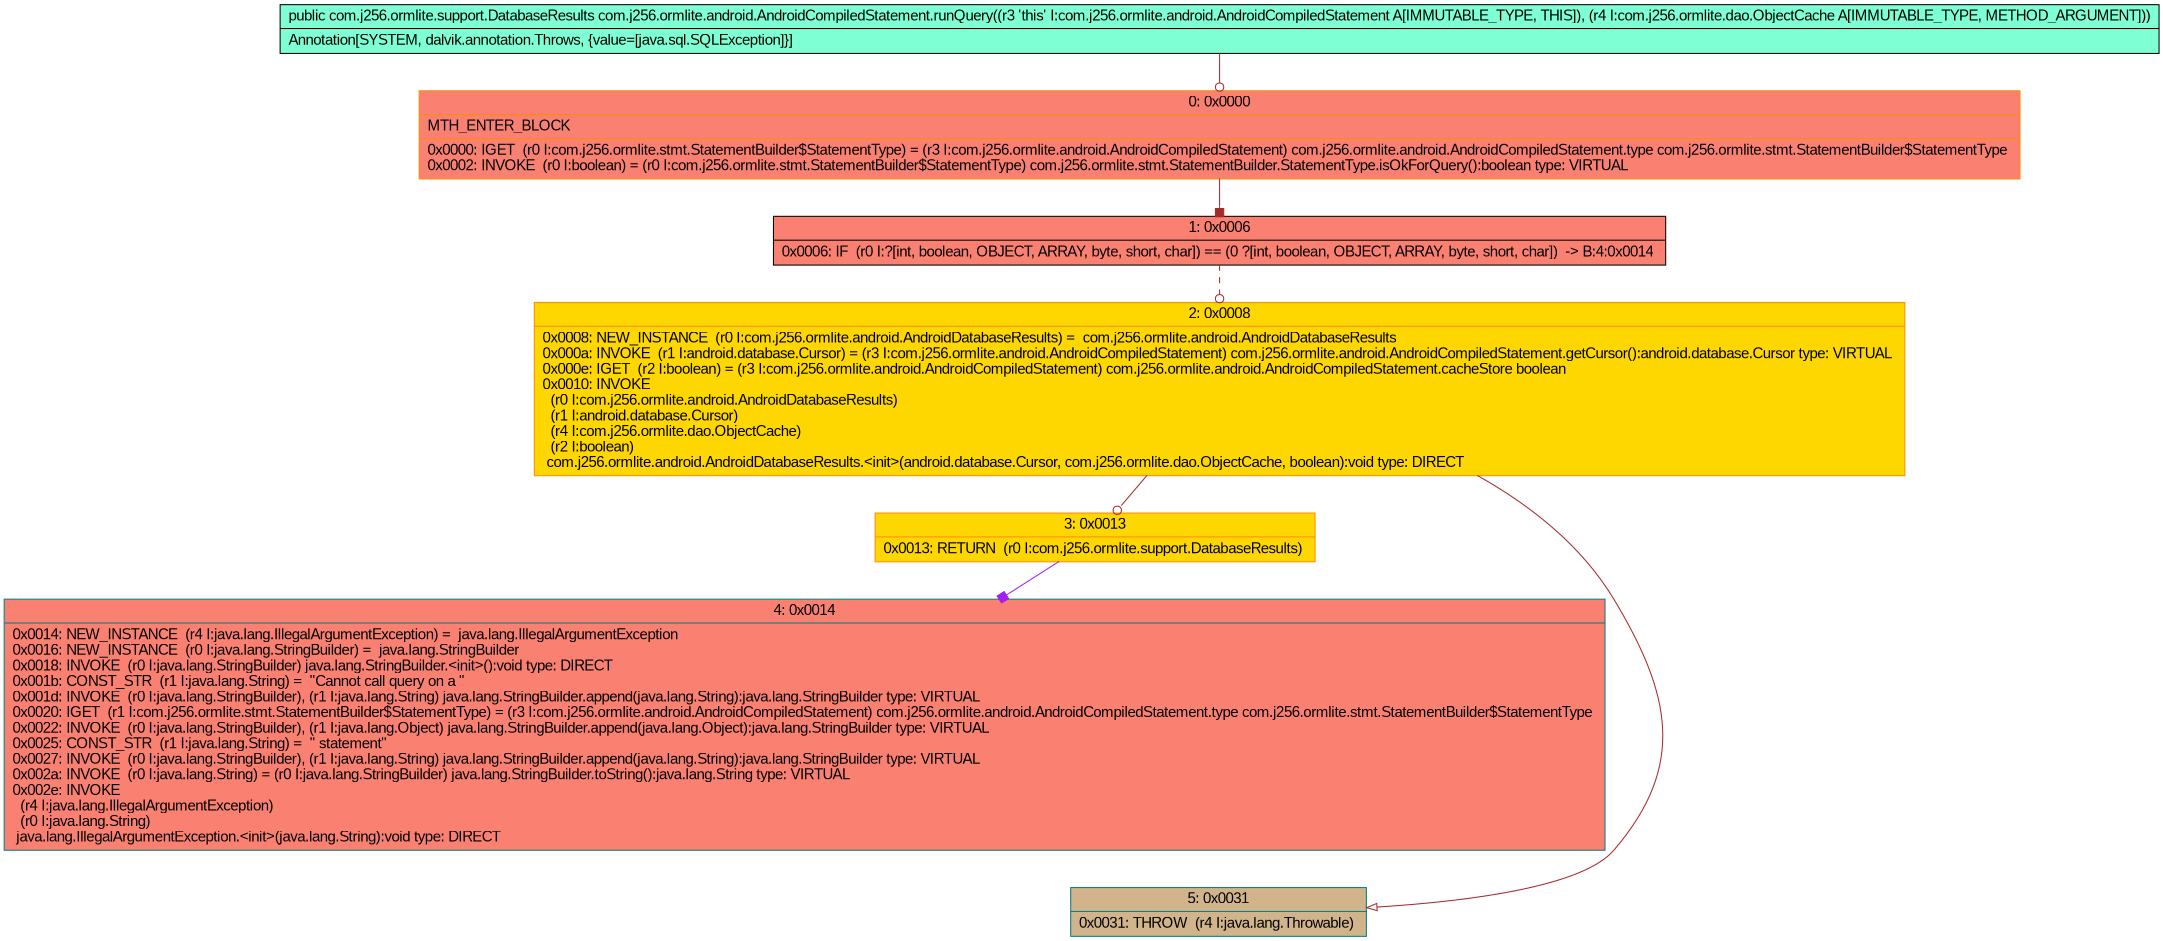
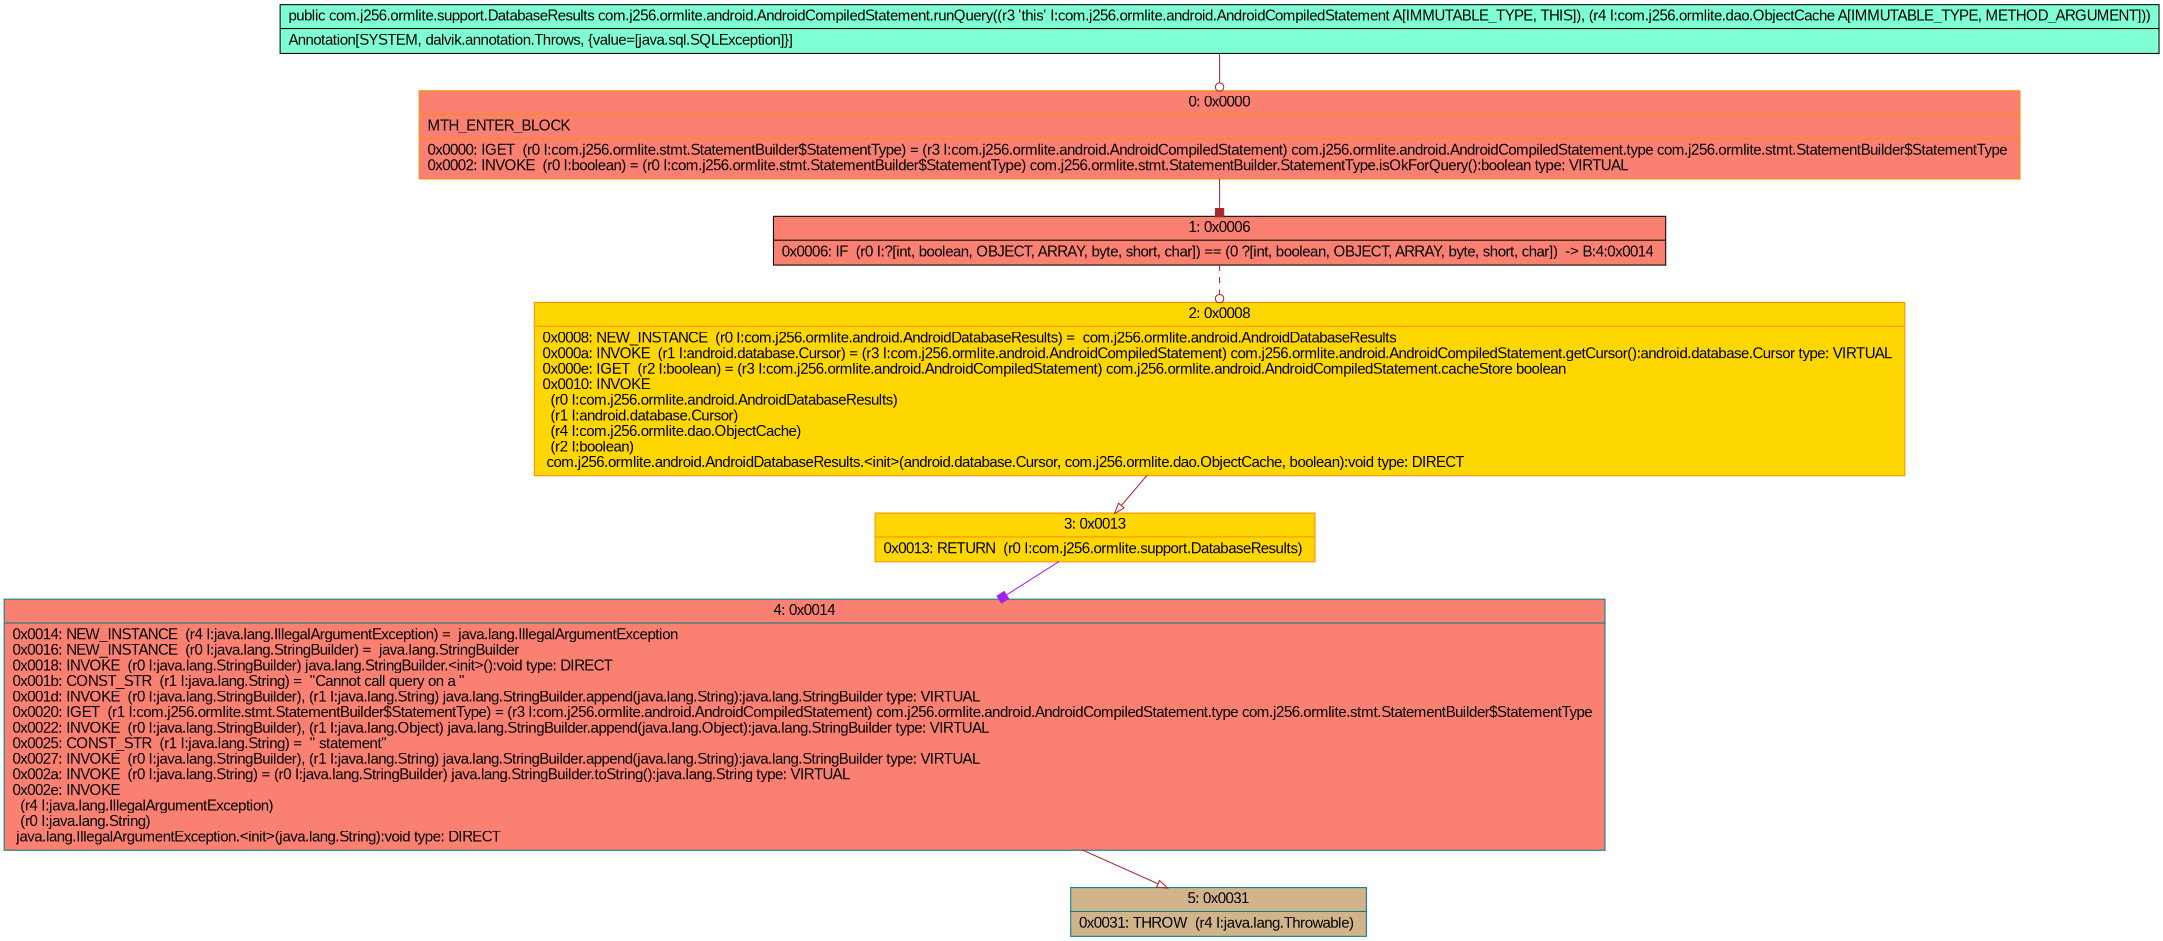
edge "2: 0x0008" -> "3: 0x0013": arrowhead odot -> onormal
edge "2: 0x0008" -> "5: 0x0031": now "4: 0x0014" -> "5: 0x0031"
